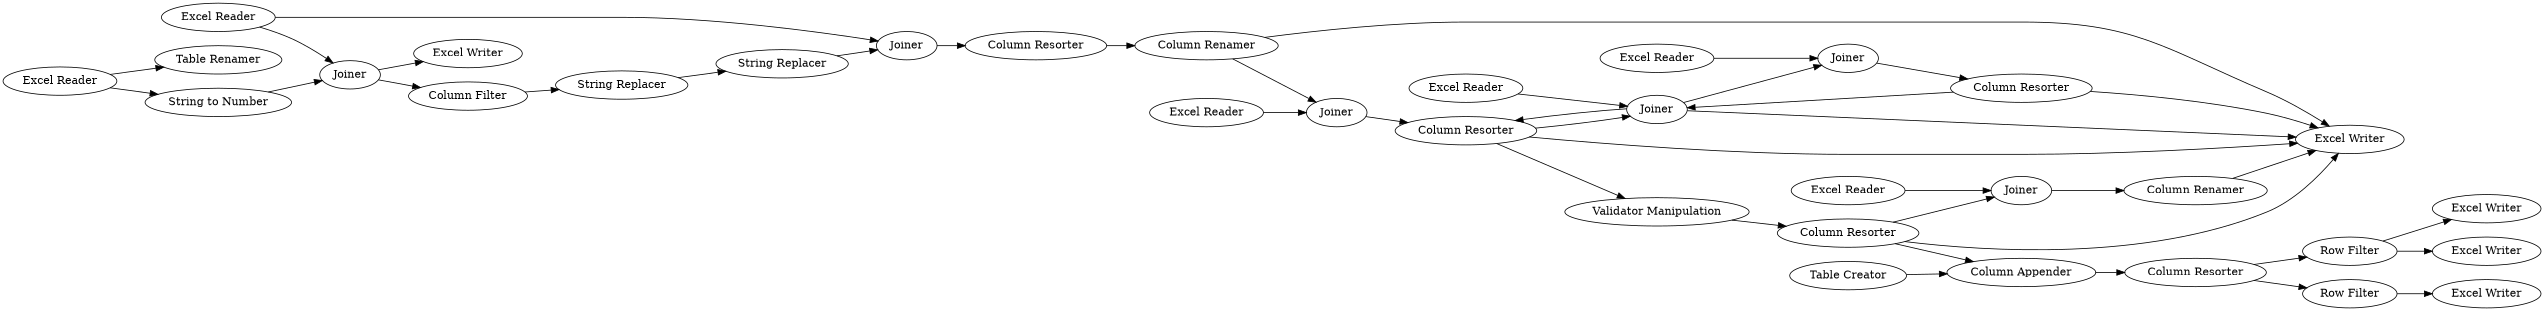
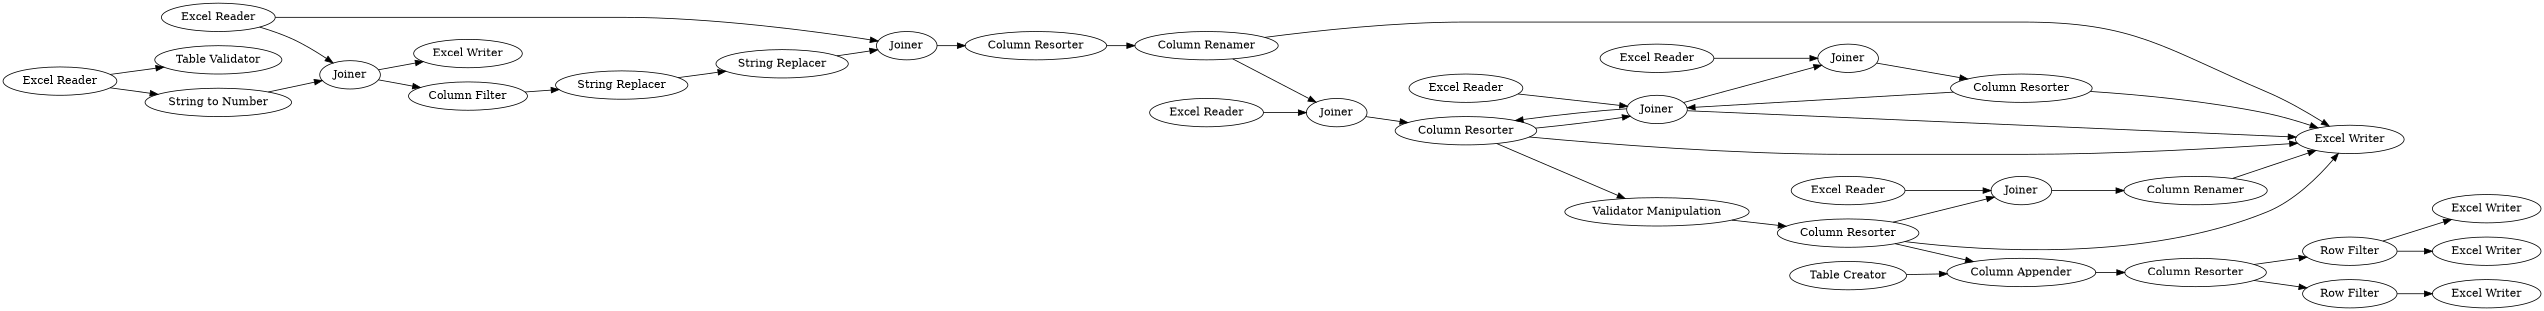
node "Table Renamer": label "Table Renamer" -> "Table Validator"
